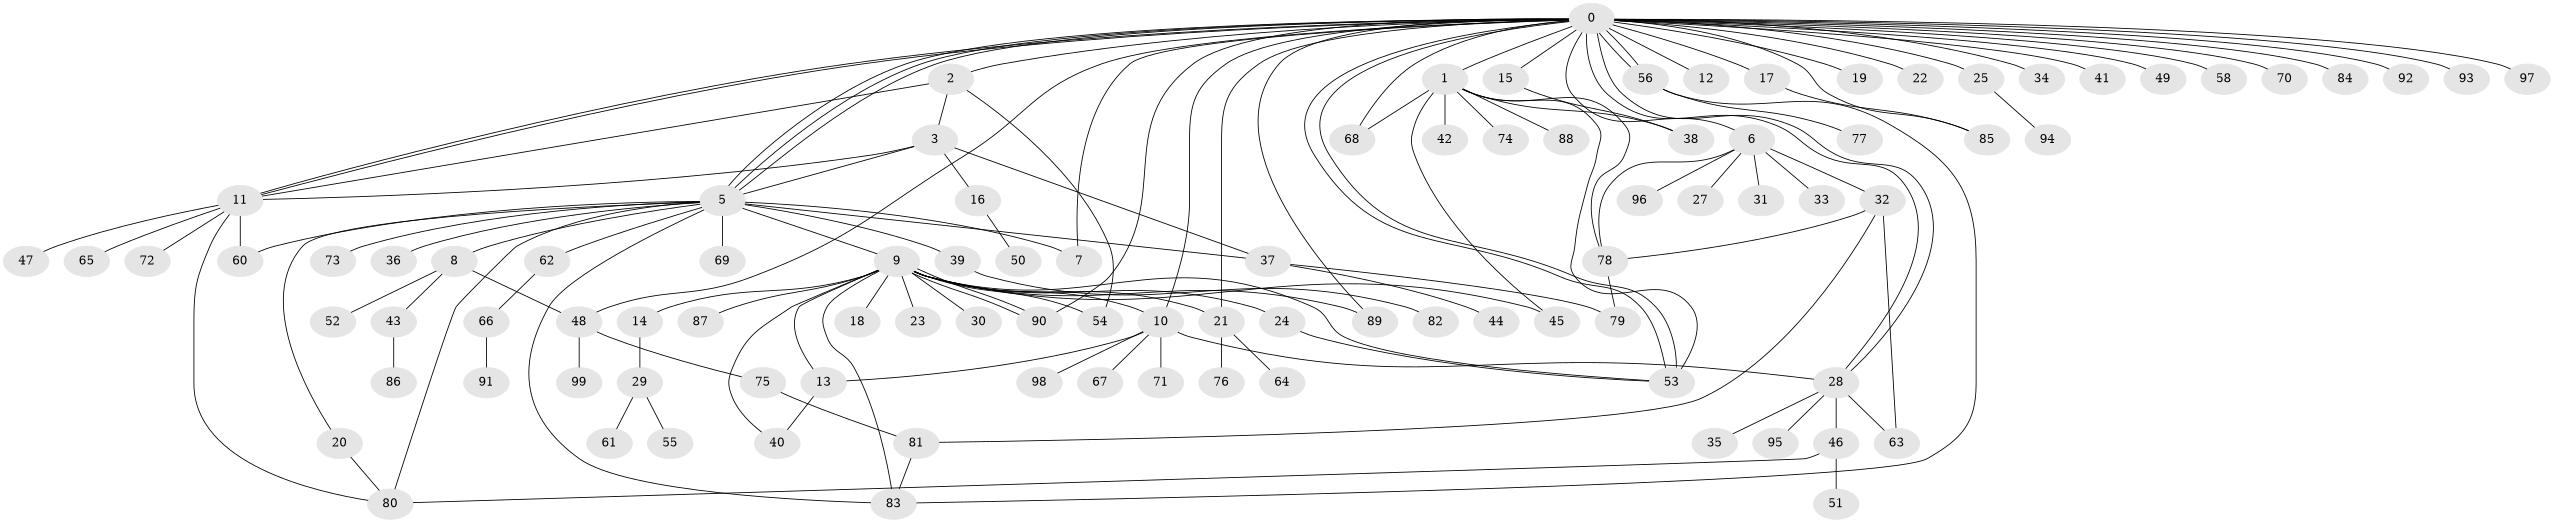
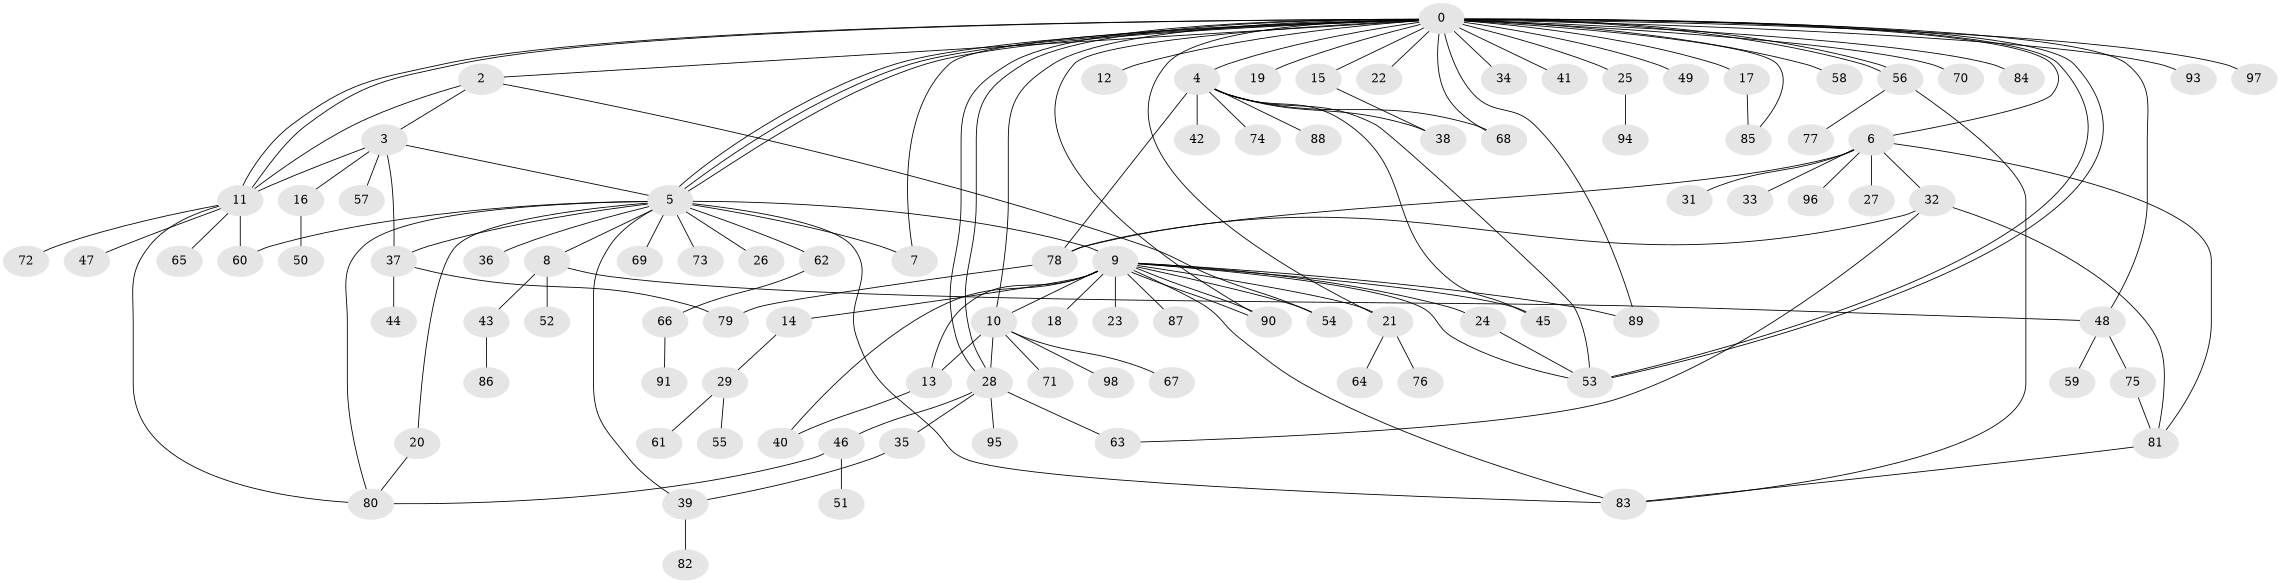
node "1": label "1" -> "4"
node "92": removed
edge "6" -- "81": added
node "57": added
node "26": added
node "30": removed
node "99": label "99" -> "59"
edge "35" -- "39": added
